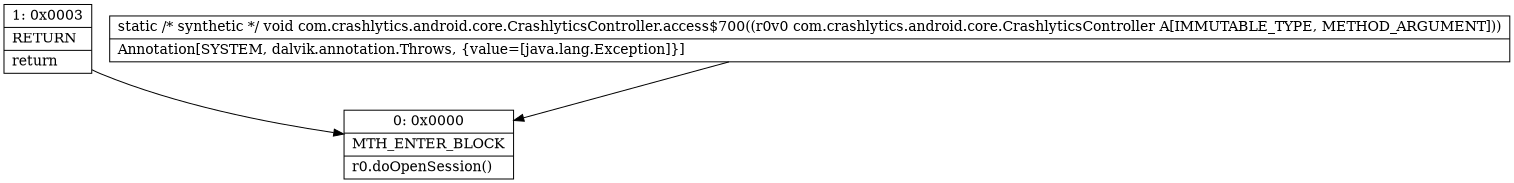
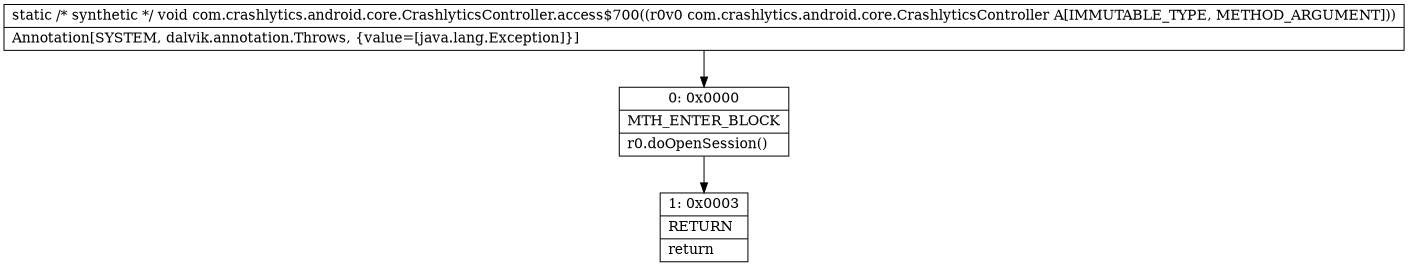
edge "1: 0x0003" -> "0: 0x0000": reversed
